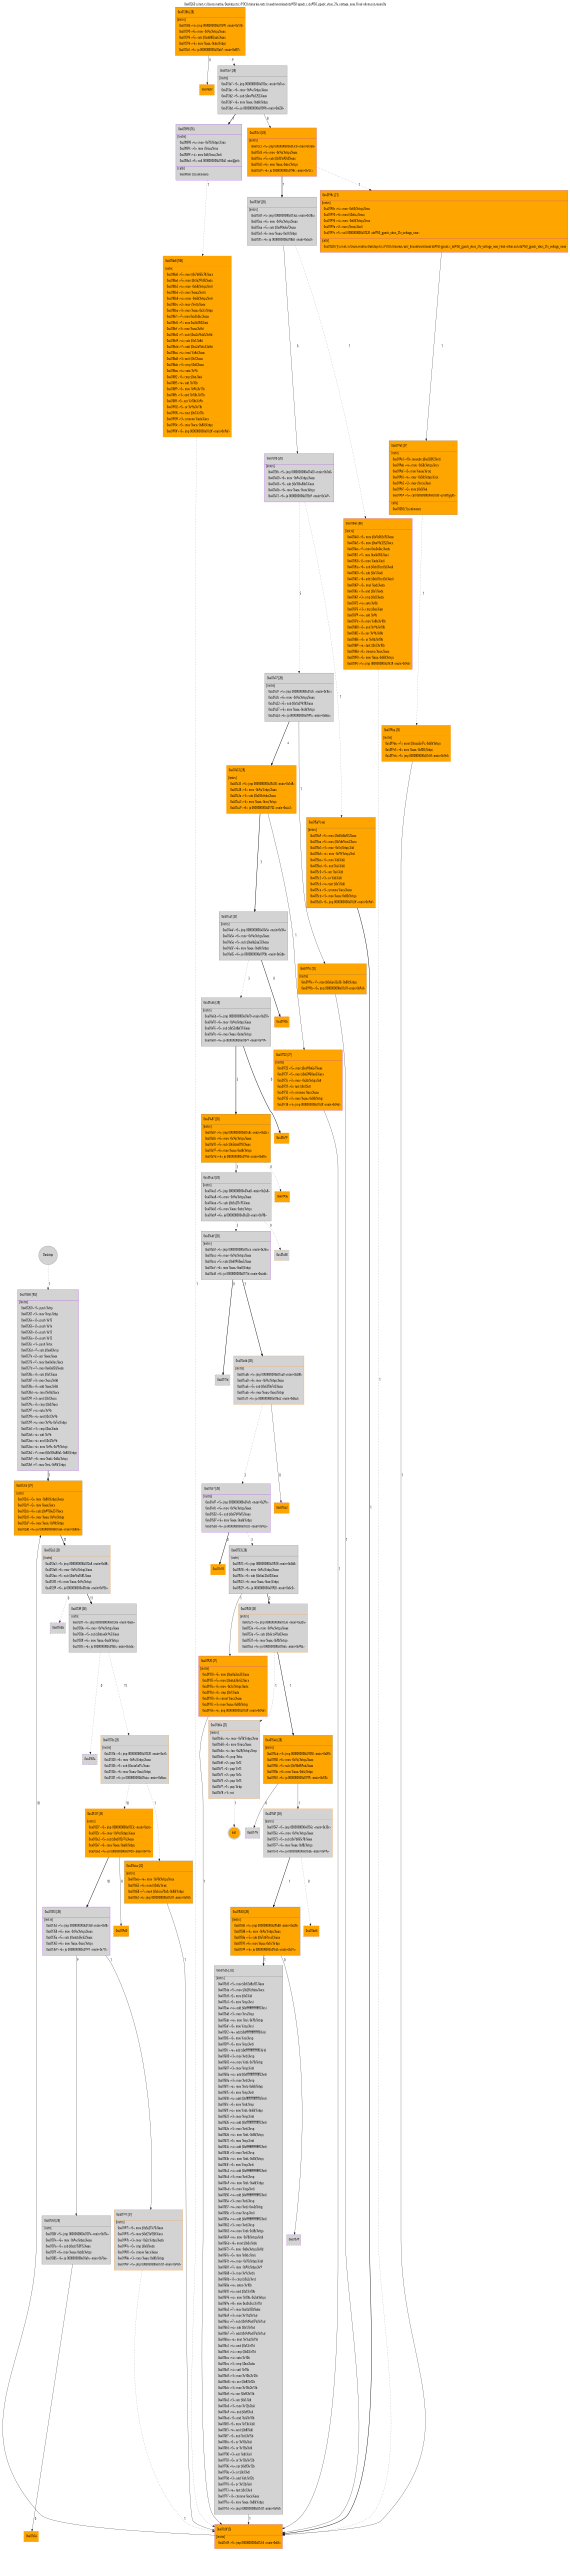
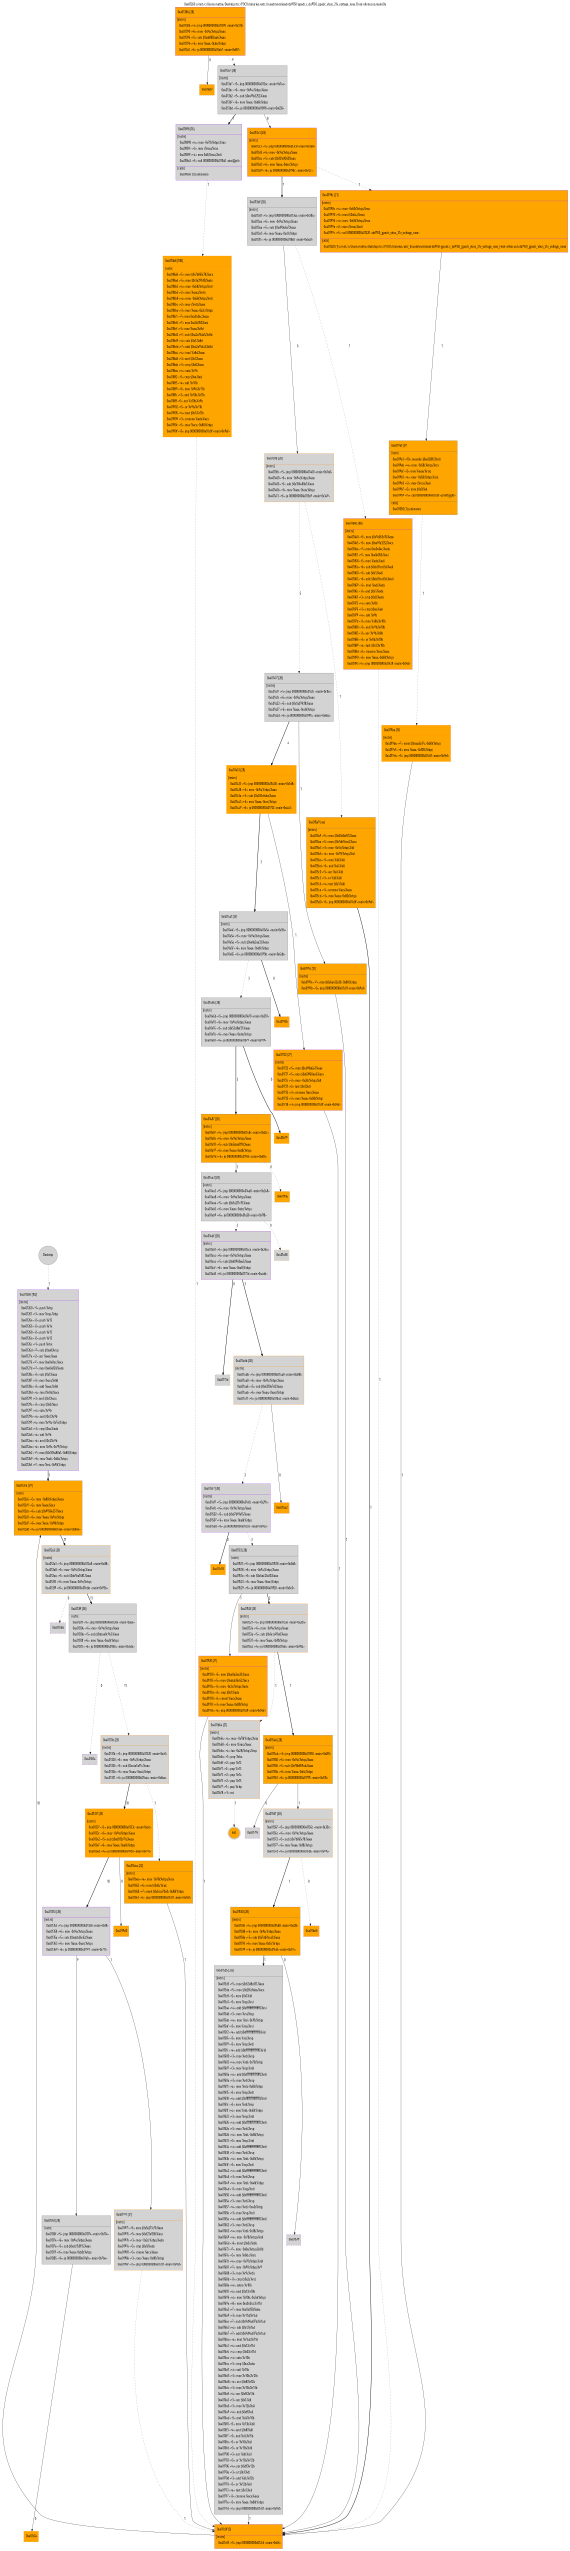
node "0x4013fb [28]": color purple -> darkorange
edge "0x40131b [28]" -> "0x401337 [28]": style dotted -> bold
